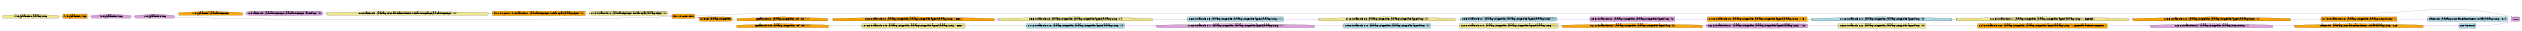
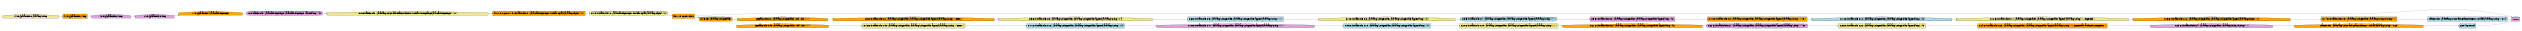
edge "l0 := @parameter3: long" -> "if $z1 != 0 goto return": now "l0 := @parameter3: long" -> "r1 := @parameter4: java.math.BigInteger"
